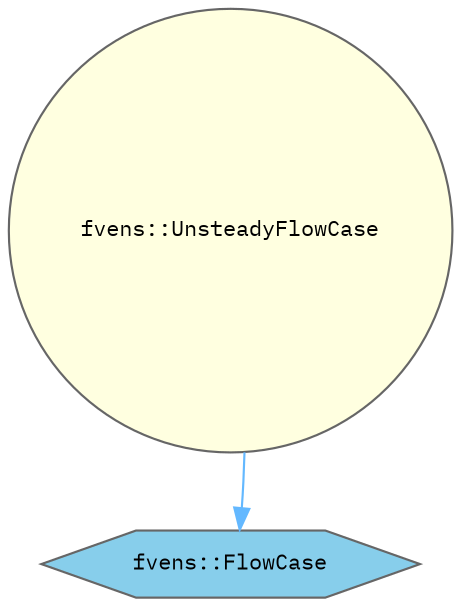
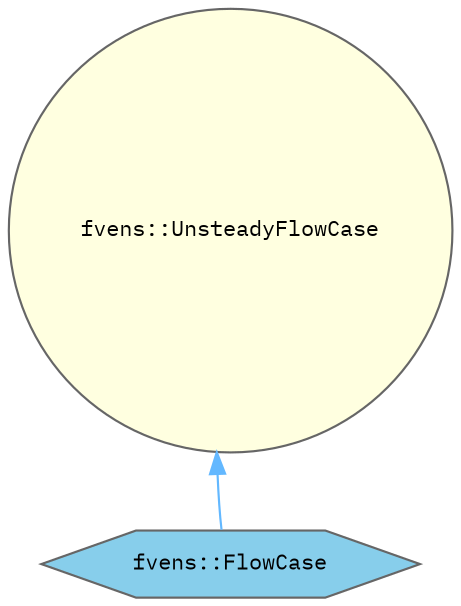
edge "fvens::UnsteadyFlowCase" -> "fvens::FlowCase": reversed
